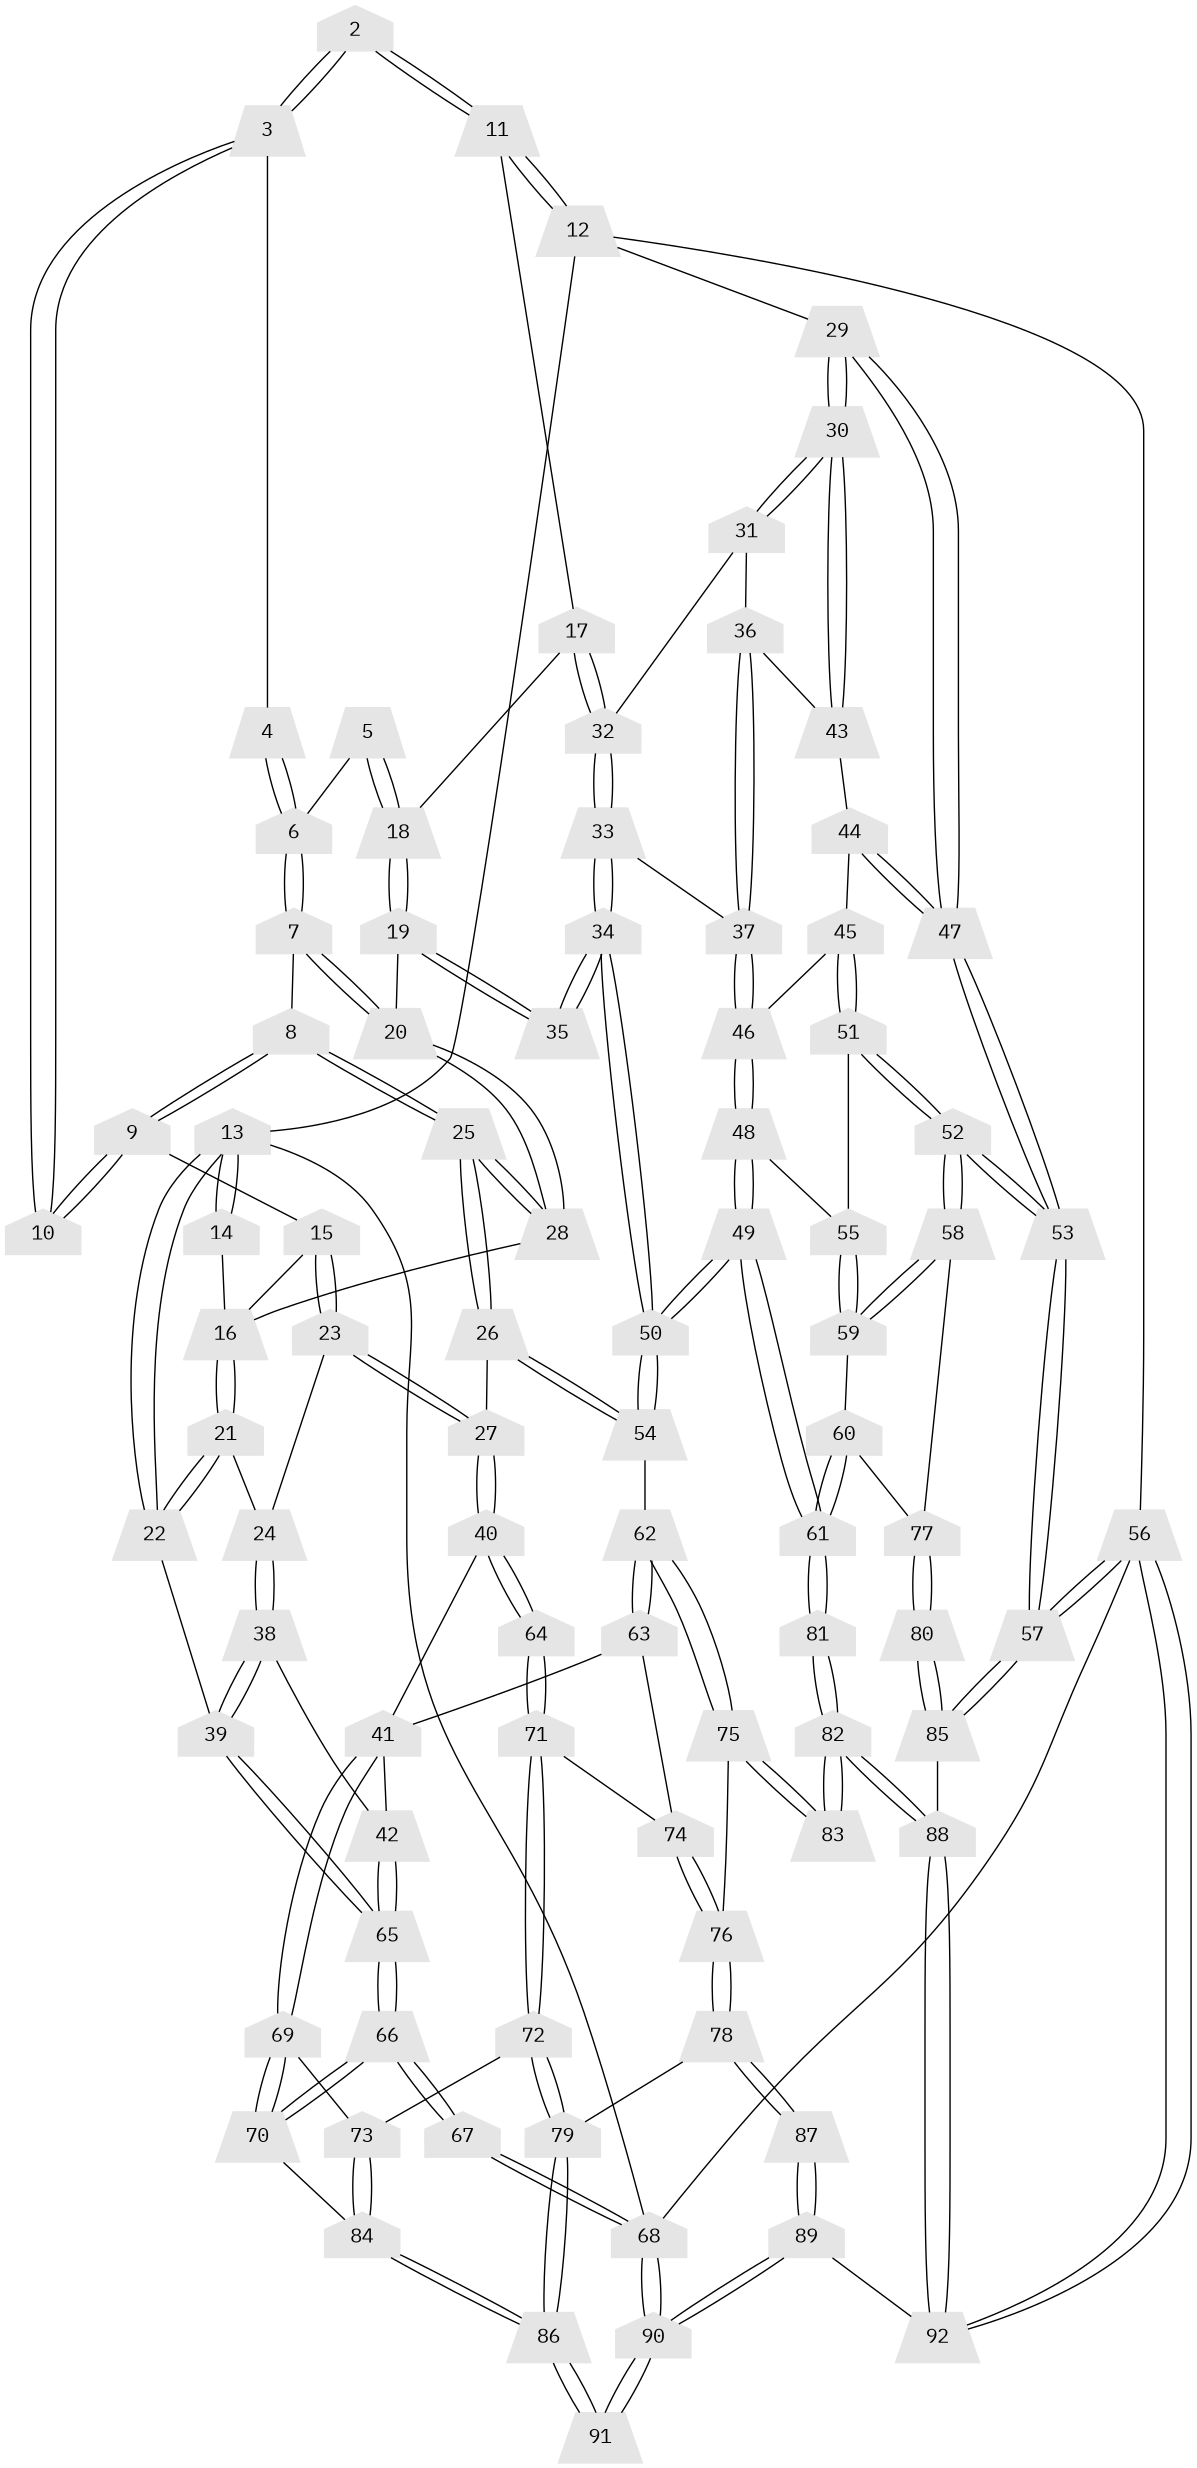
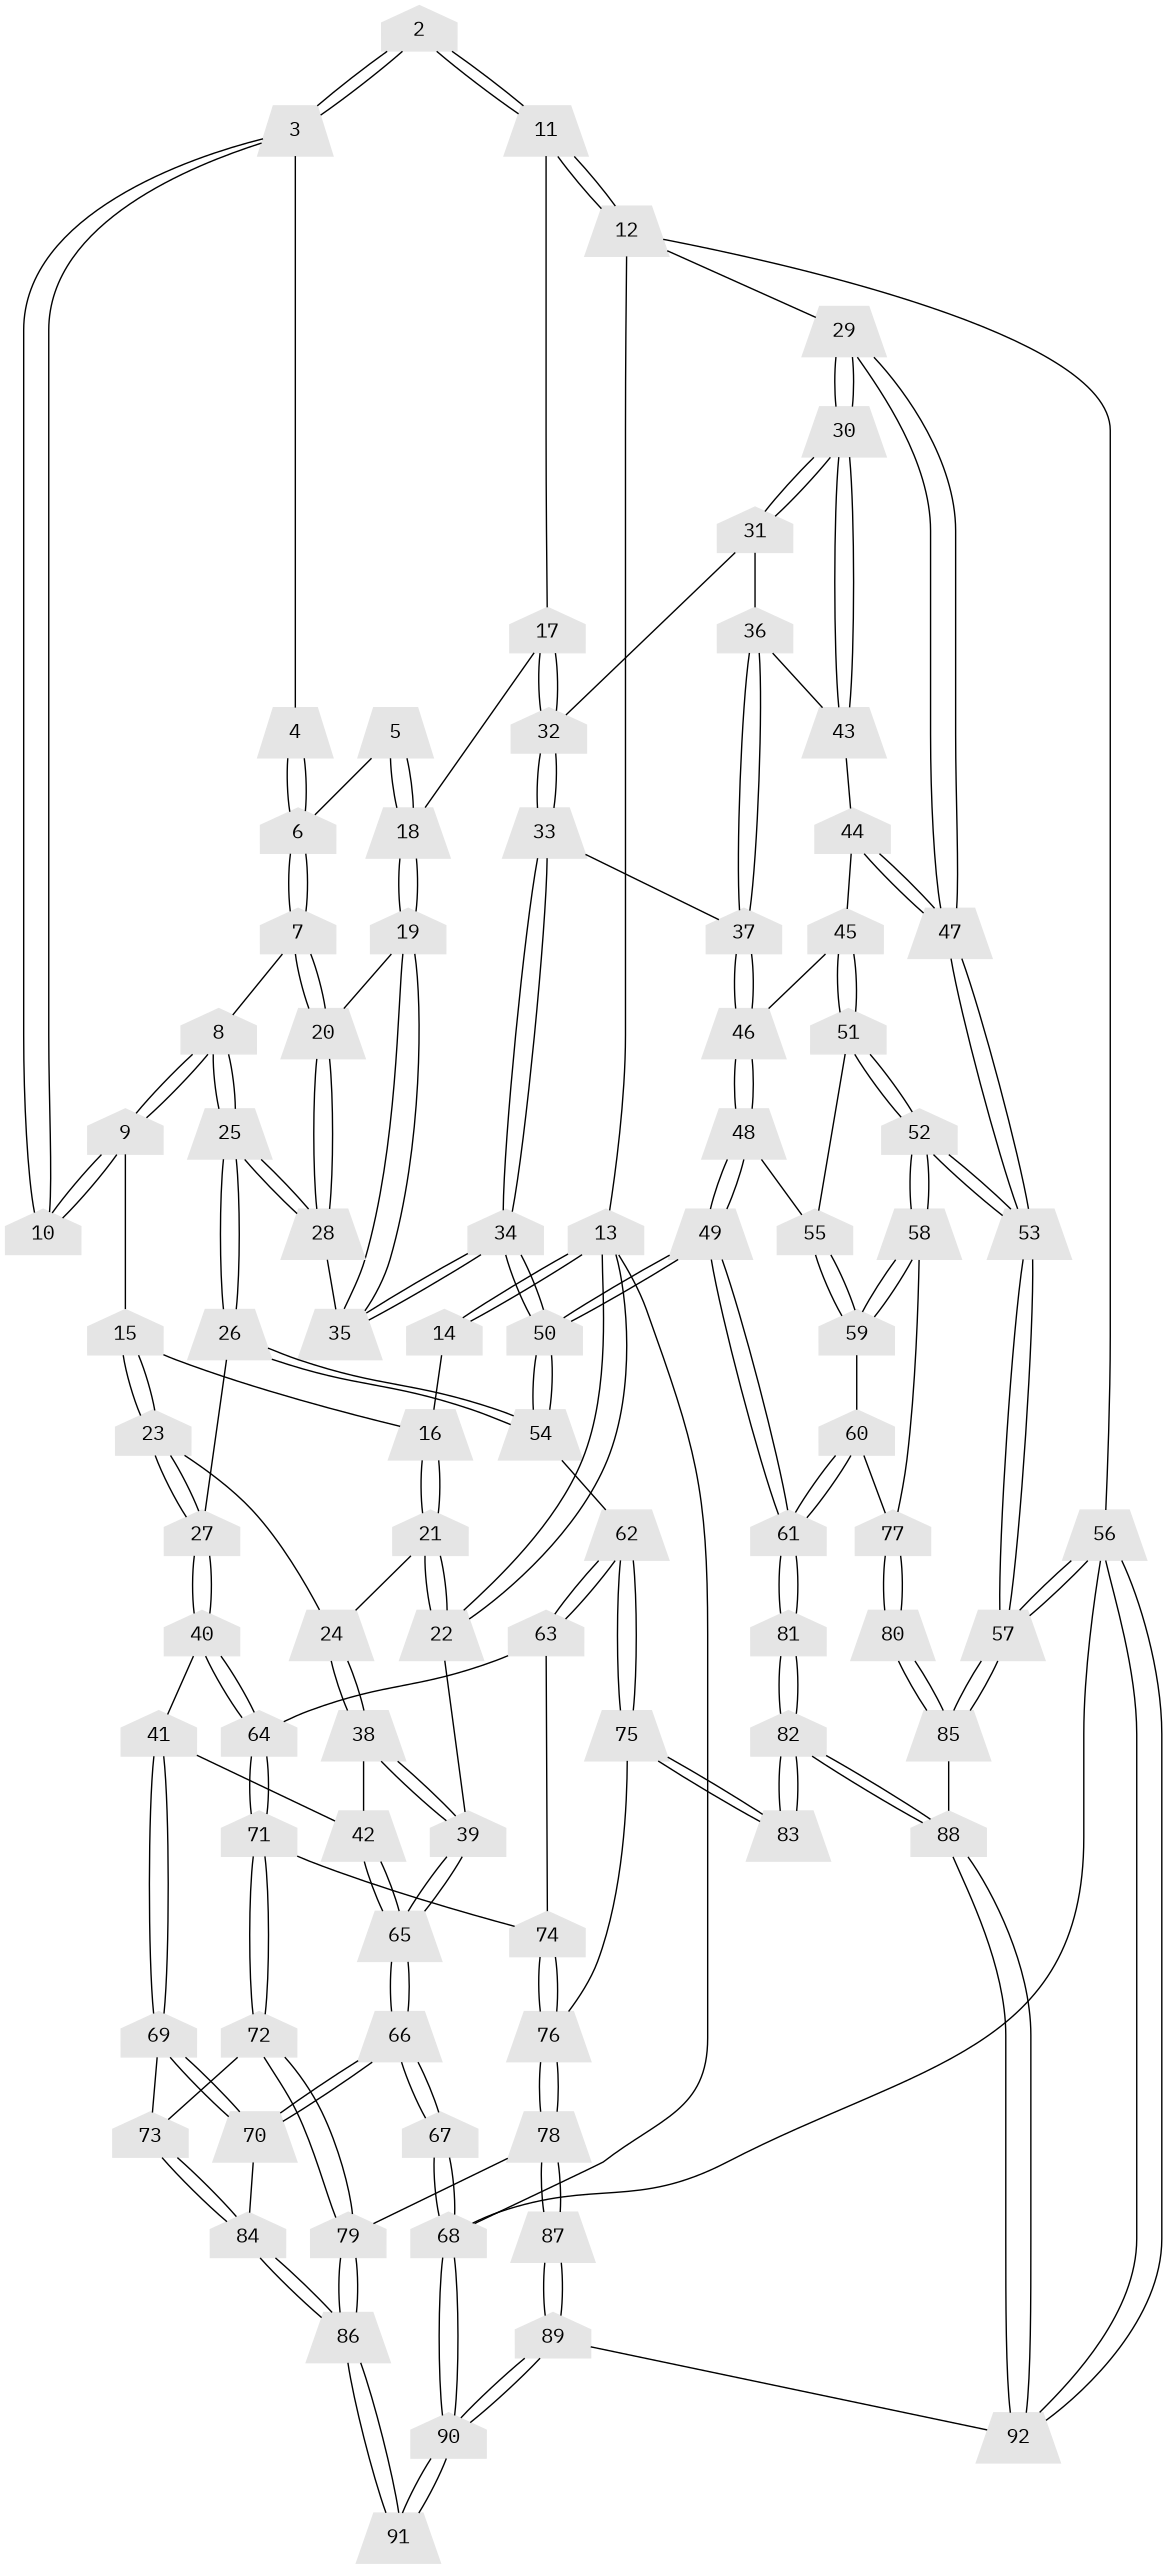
edge "28" -- "16": now "28" -- "35"
edge "63" -- "41": now "63" -- "64"
